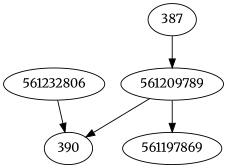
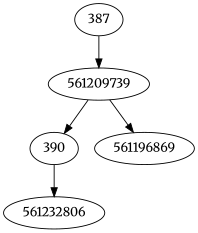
node "561209789": label "561209789" -> "561209739"
edge "561232806" -> "390": reversed
node "561197869": label "561197869" -> "561196869"
